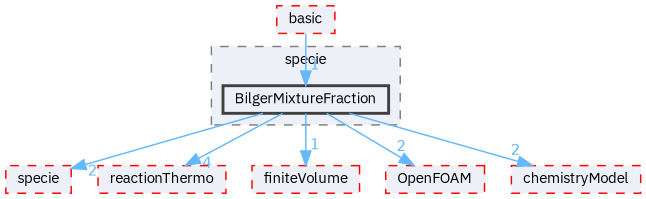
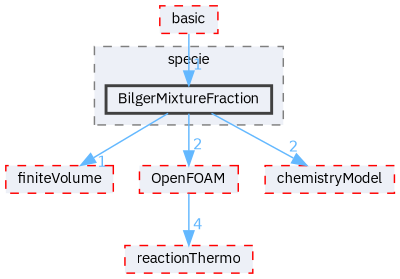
edge "BilgerMixtureFraction" -> "reactionThermo": now "OpenFOAM" -> "reactionThermo"
node "specie": removed
